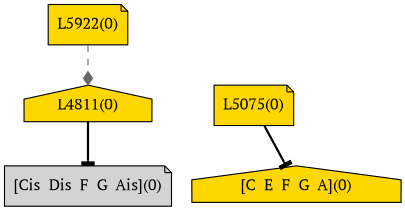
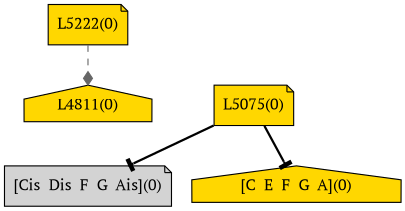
node "L5922(0)": label "L5922(0)" -> "L5222(0)"
edge "L4811(0)" -> "[Cis  Dis  F  G  Ais](0)": now "L5075(0)" -> "[Cis  Dis  F  G  Ais](0)"
